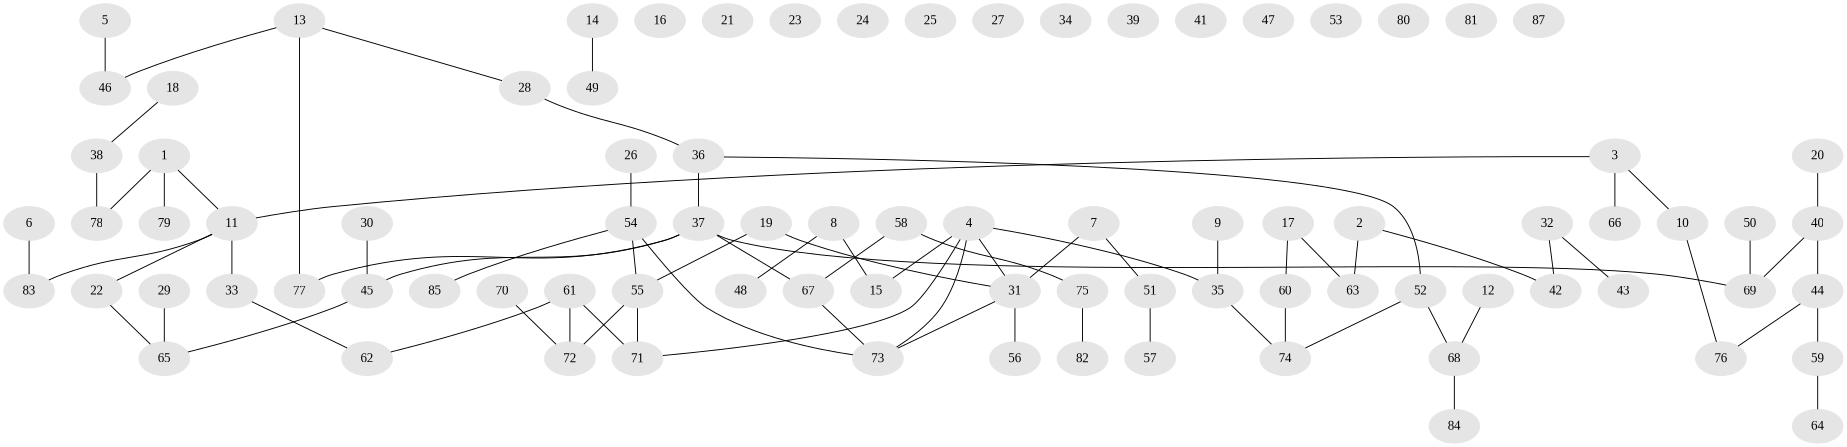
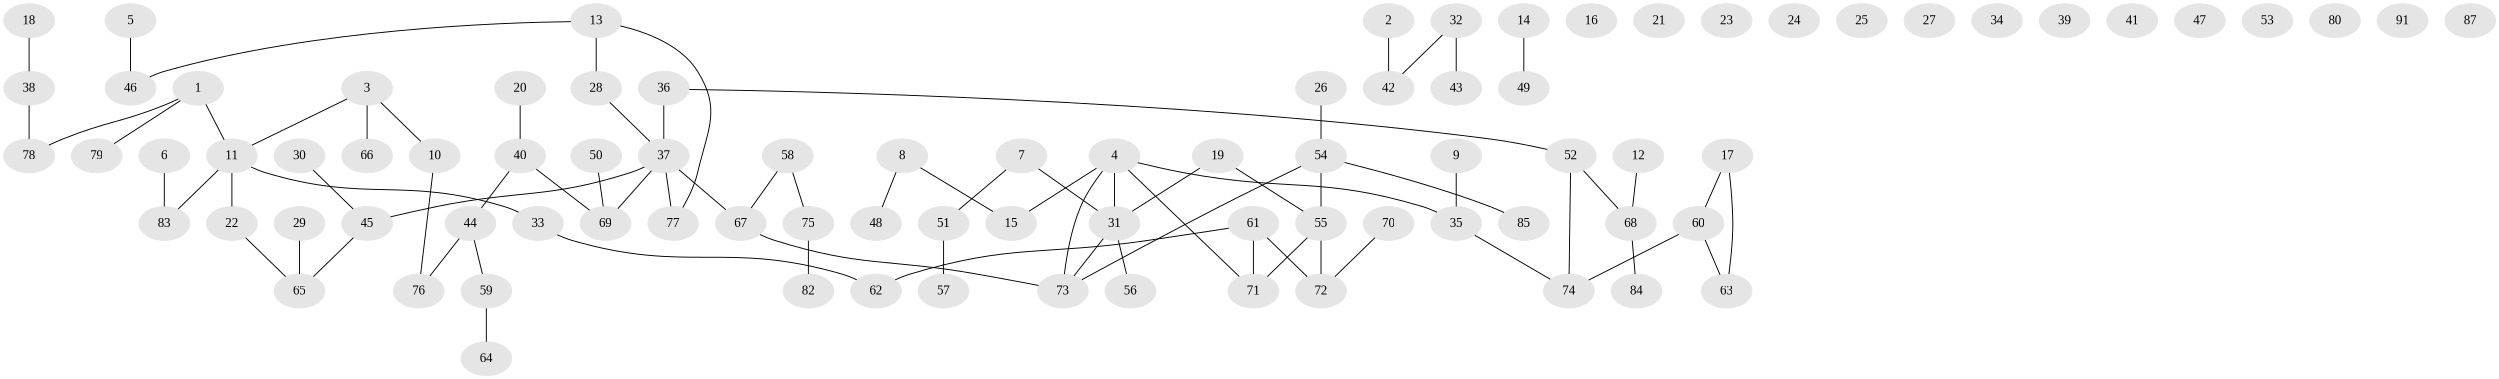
node "81": label "81" -> "91"
edge "28" -- "36": now "28" -- "37"
edge "2" -- "63": now "60" -- "63"
